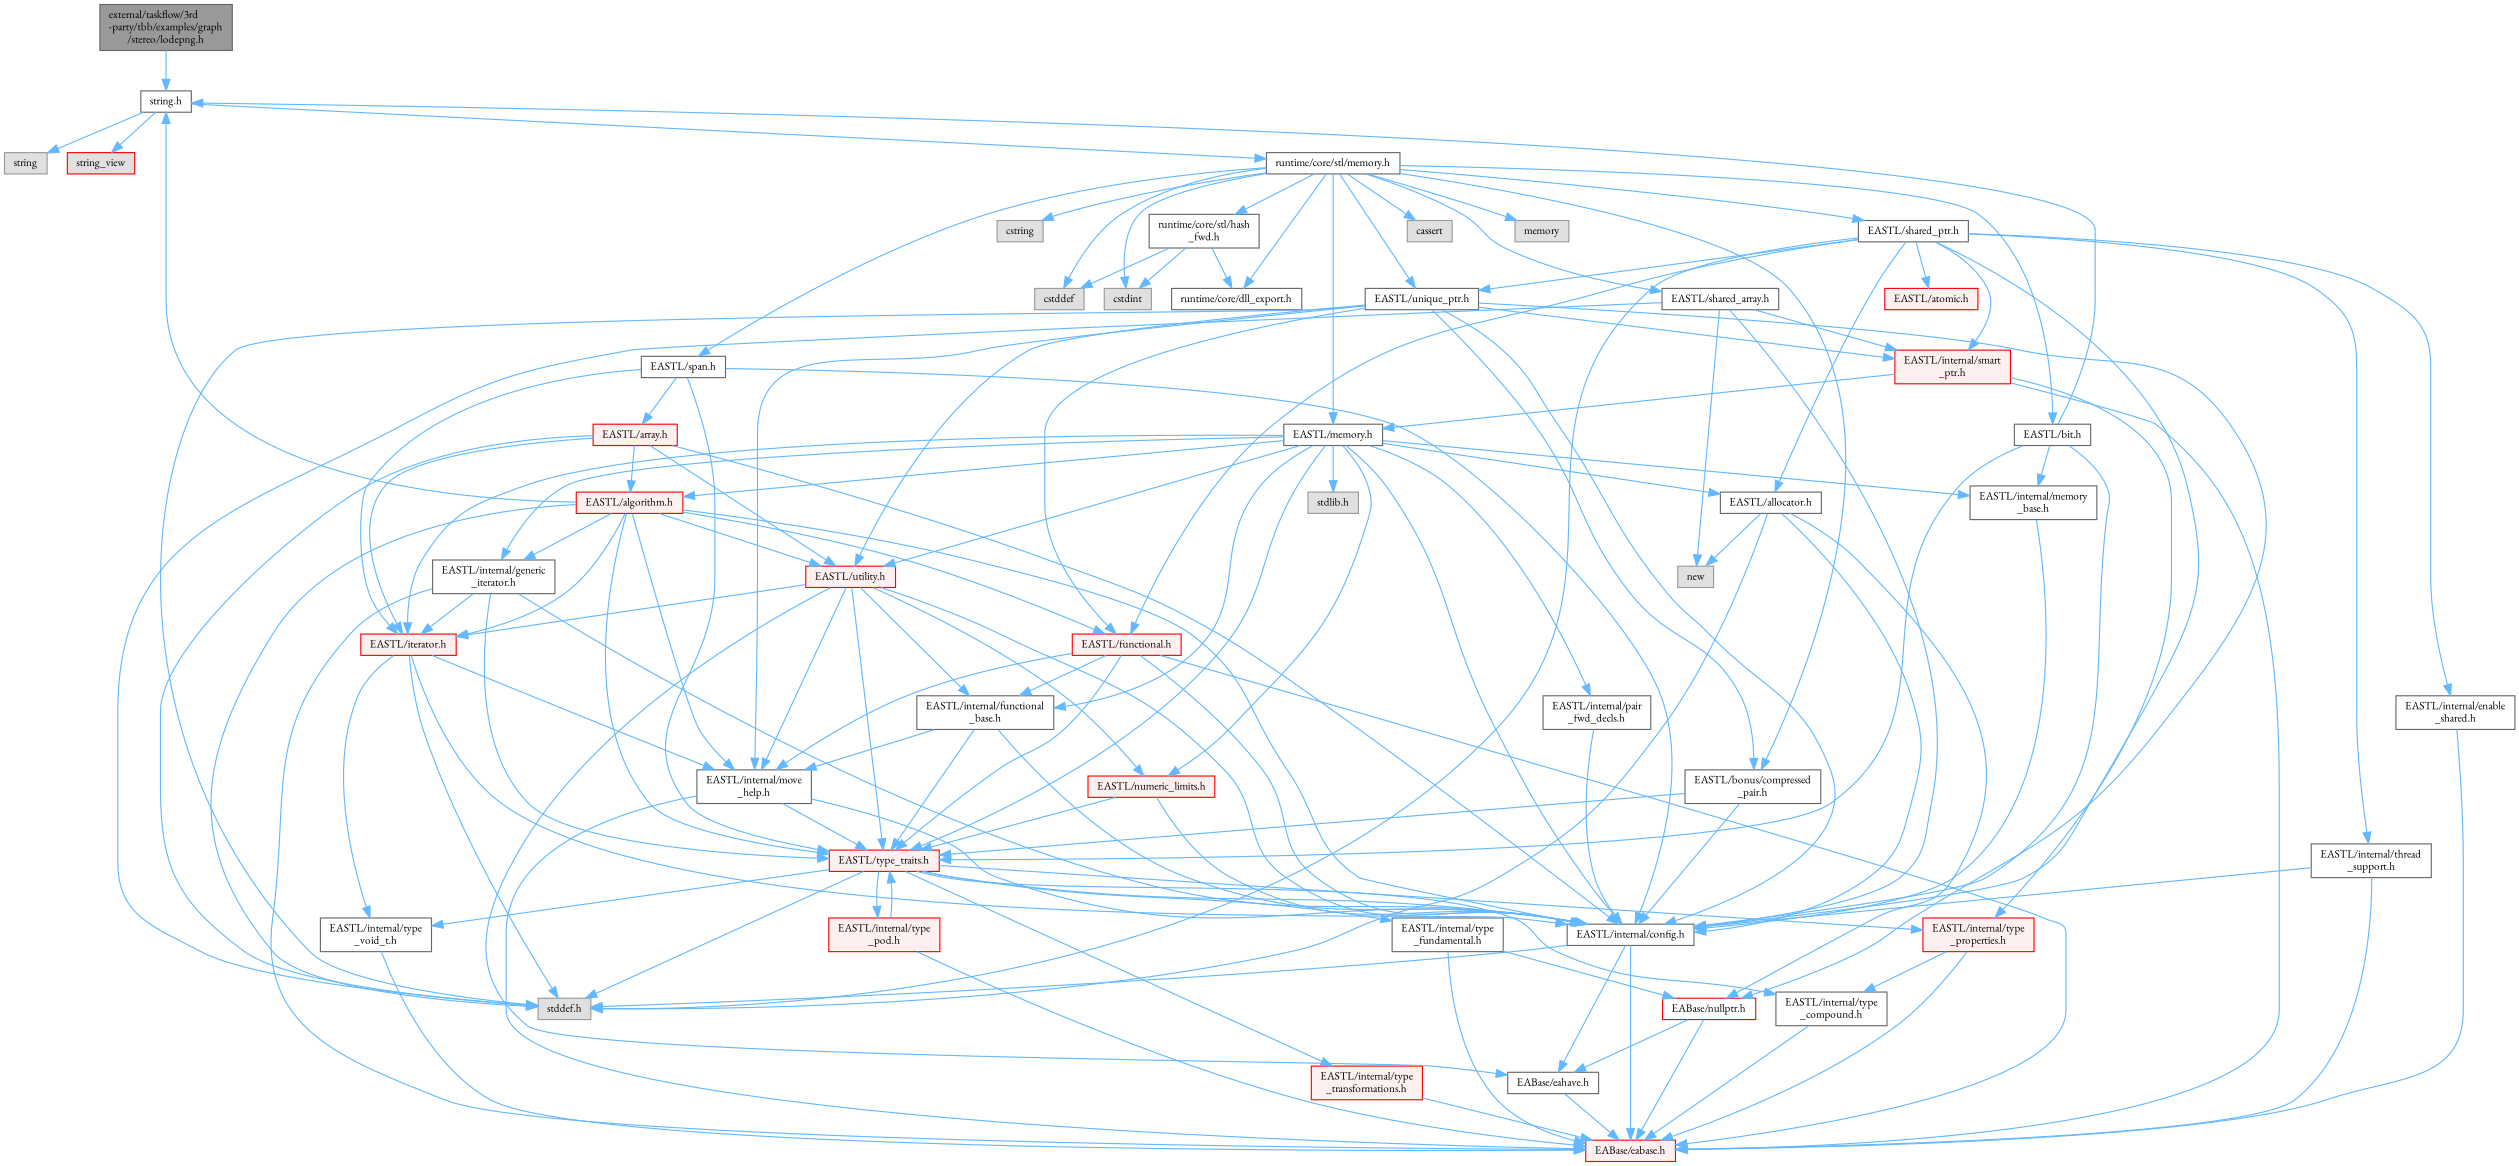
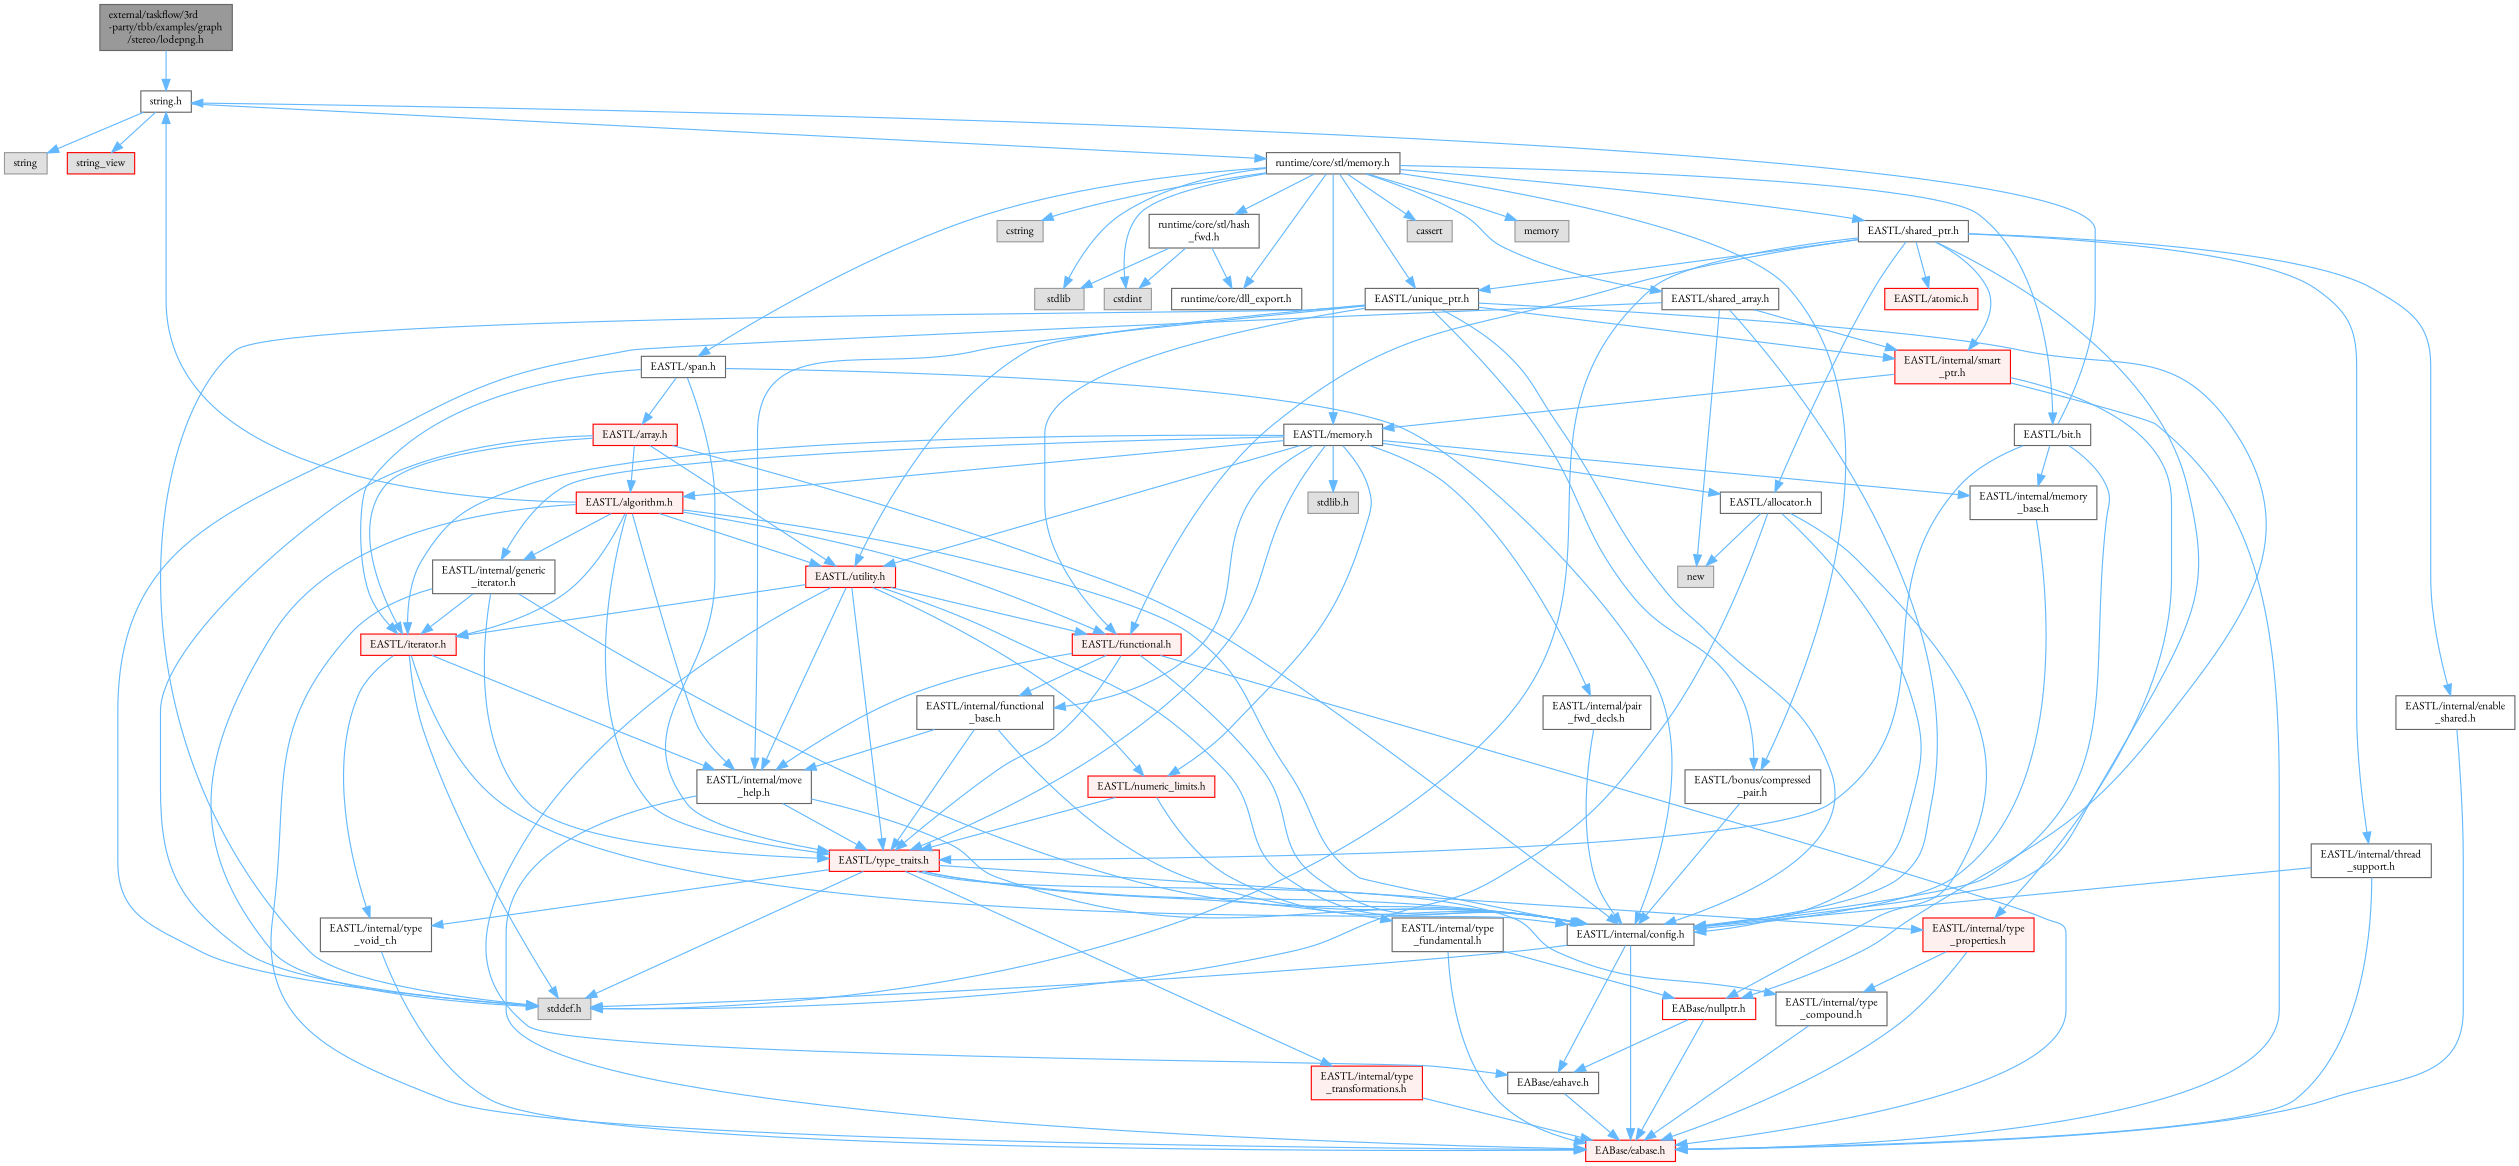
node "cstddef": label "cstddef" -> "stdlib"
edge "EASTL/utility.h" -> "EASTL/internal/functional _base.h": now "EASTL/utility.h" -> "EASTL/functional.h"
edge "EASTL/memory.h" -> "EASTL/internal/config.h": removed
edge "EASTL/bonus/compressed _pair.h" -> "EASTL/type_traits.h": removed
node "EASTL/internal/type _pod.h": removed
